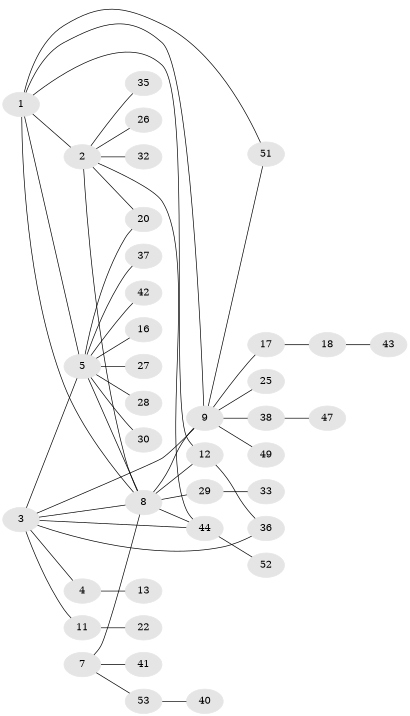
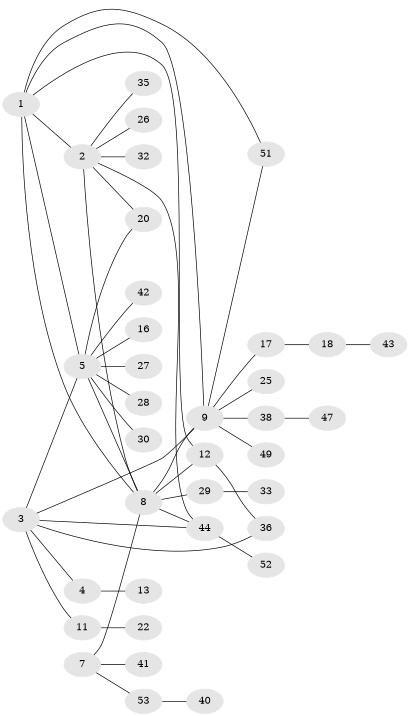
node "37": removed
edge "8" -- "3": removed
